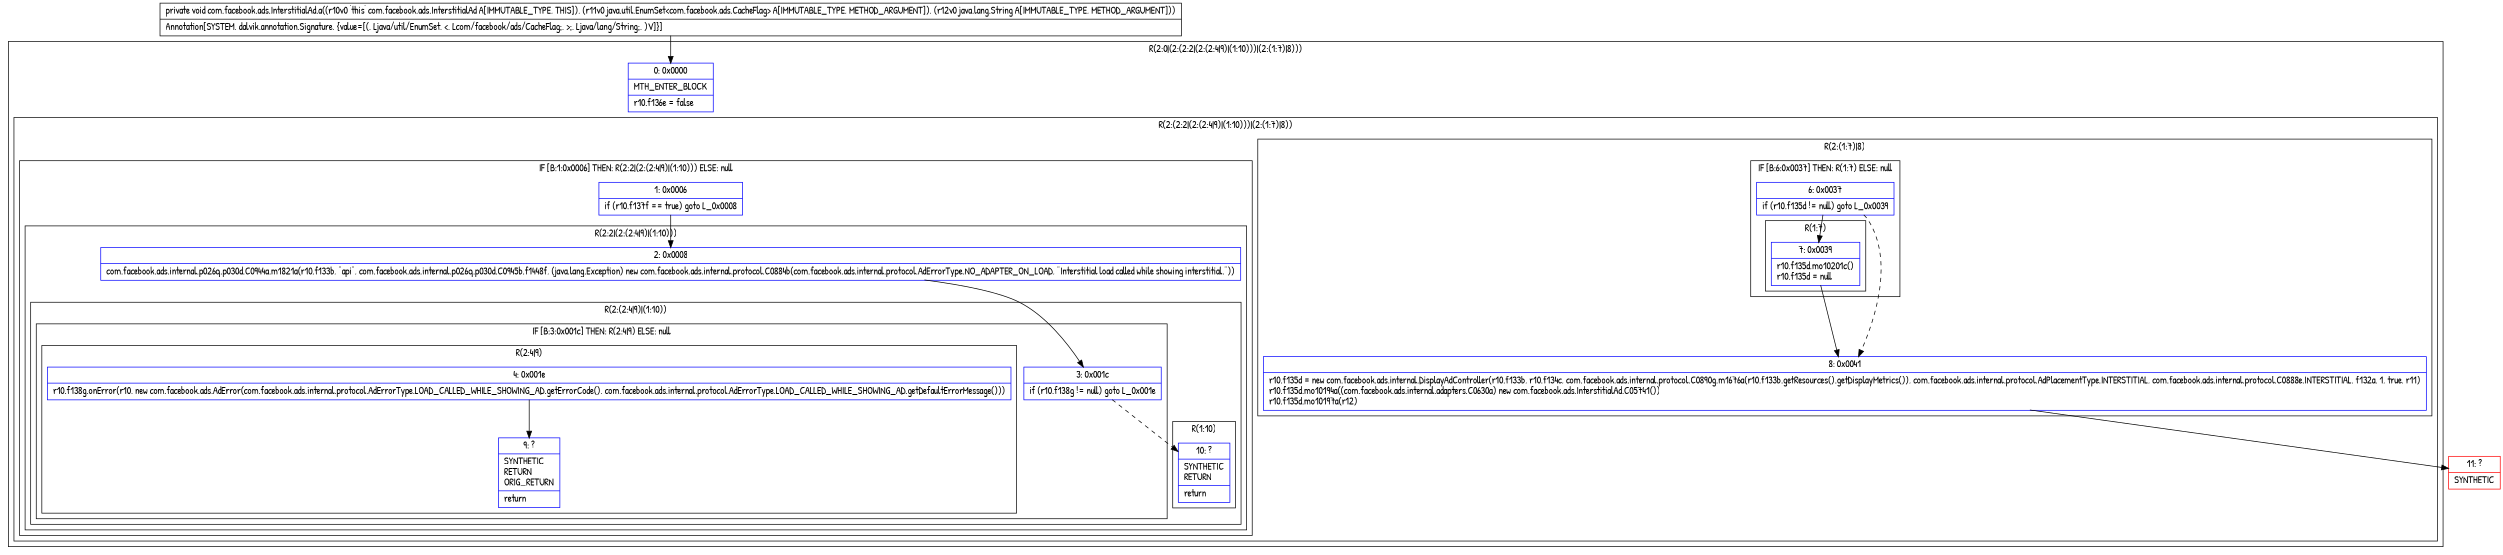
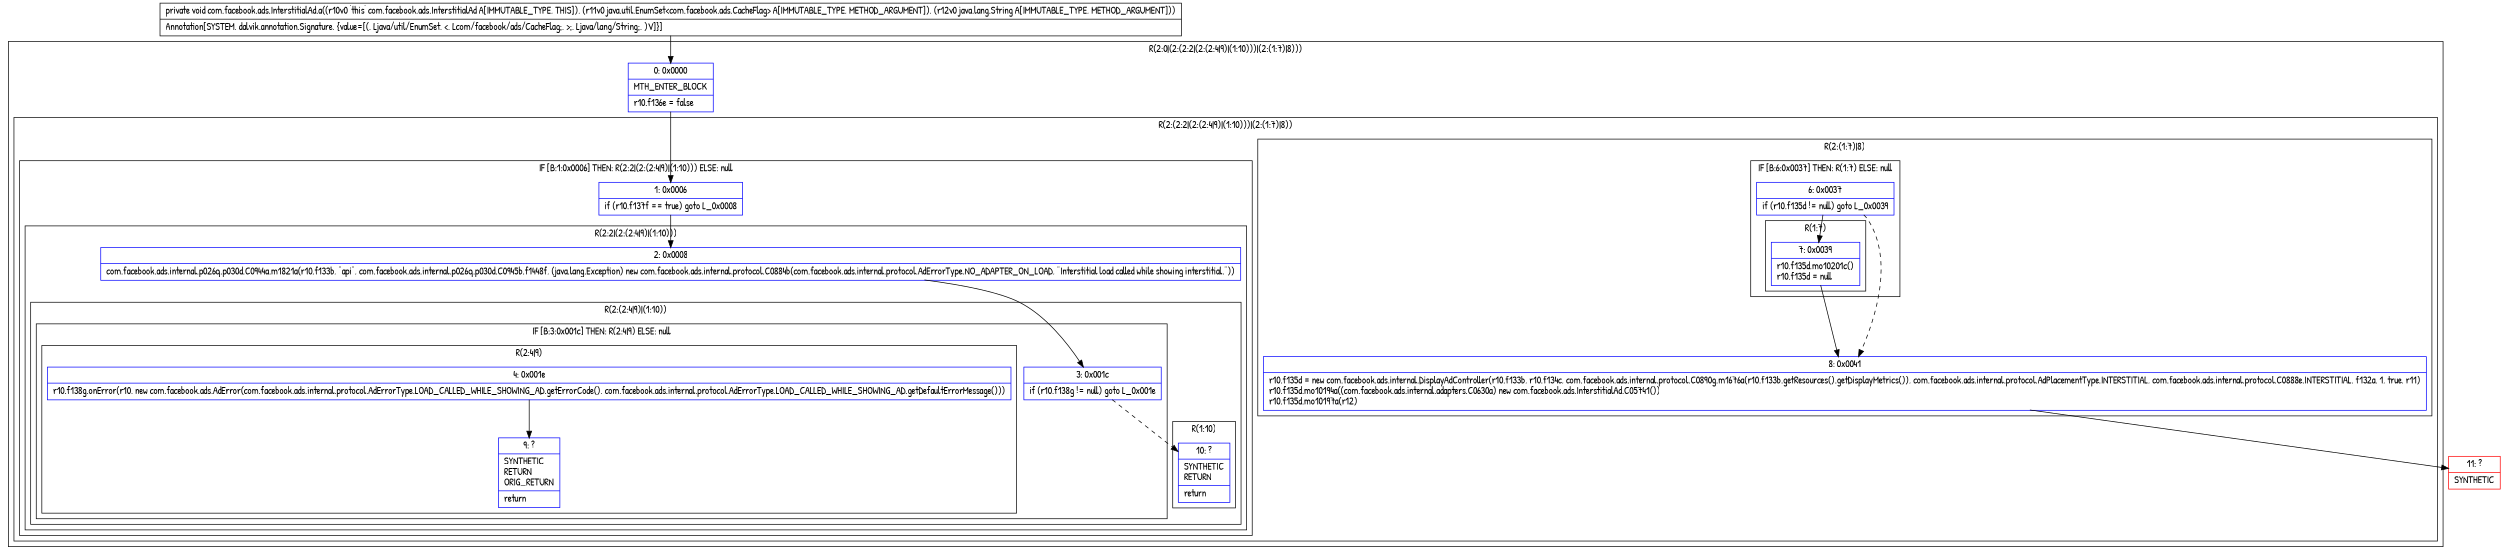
edge "0: 0x0000" -> "1: 0x0006": added
